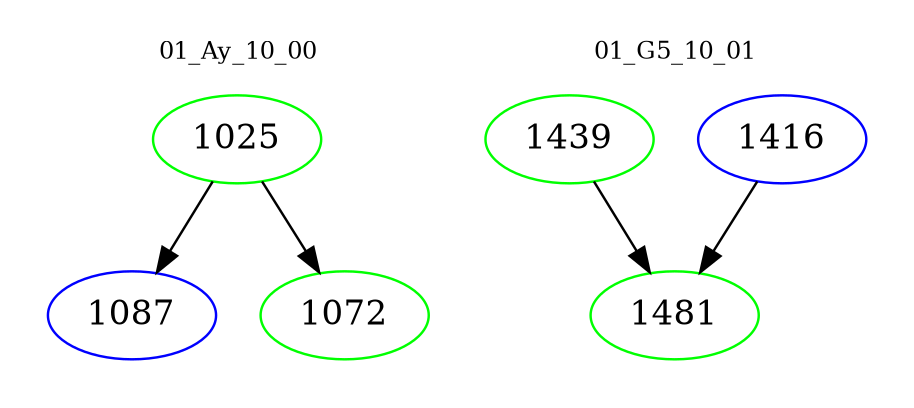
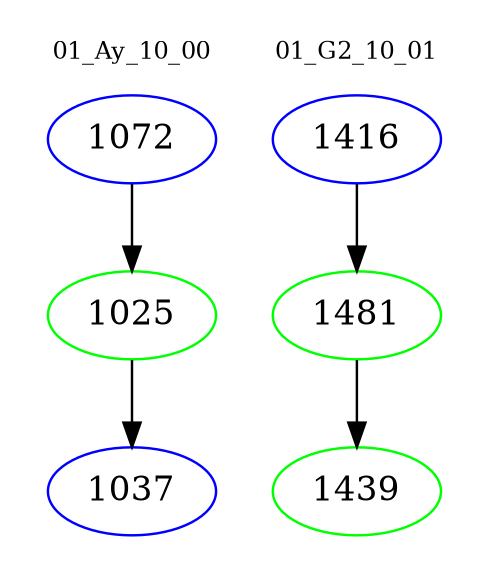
cluster "01_G5_10_01": label "01_G5_10_01" -> "01_G2_10_01"
edge "1025" -> "1072": reversed
edge "1439" -> "1481": reversed
node "1087": label "1087" -> "1037"
node "1072": color green -> blue
